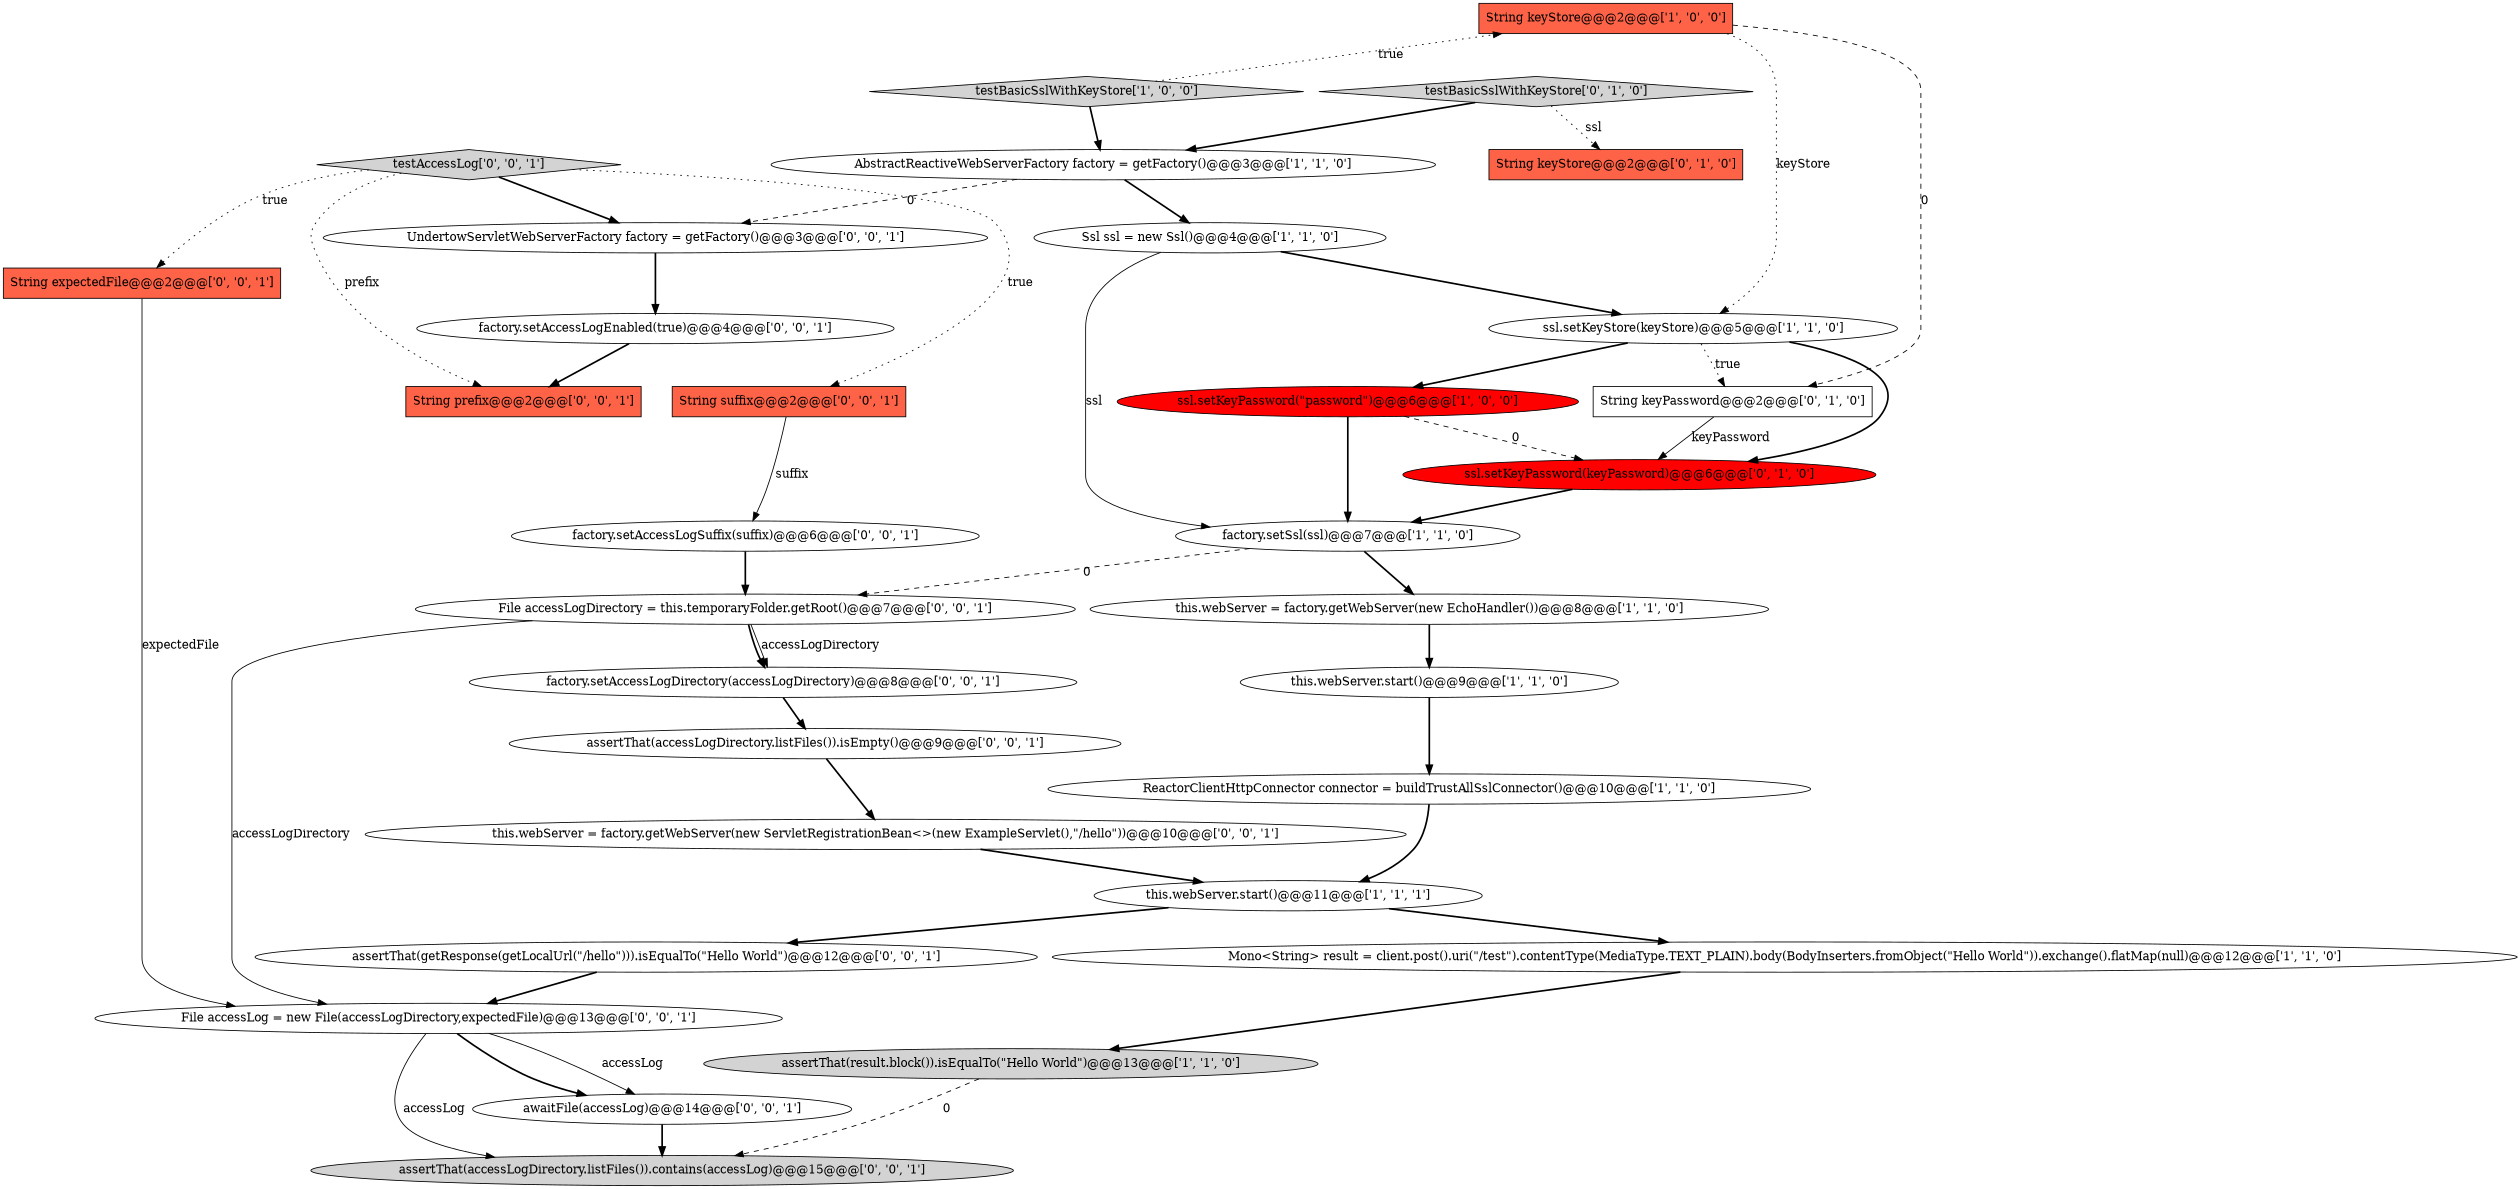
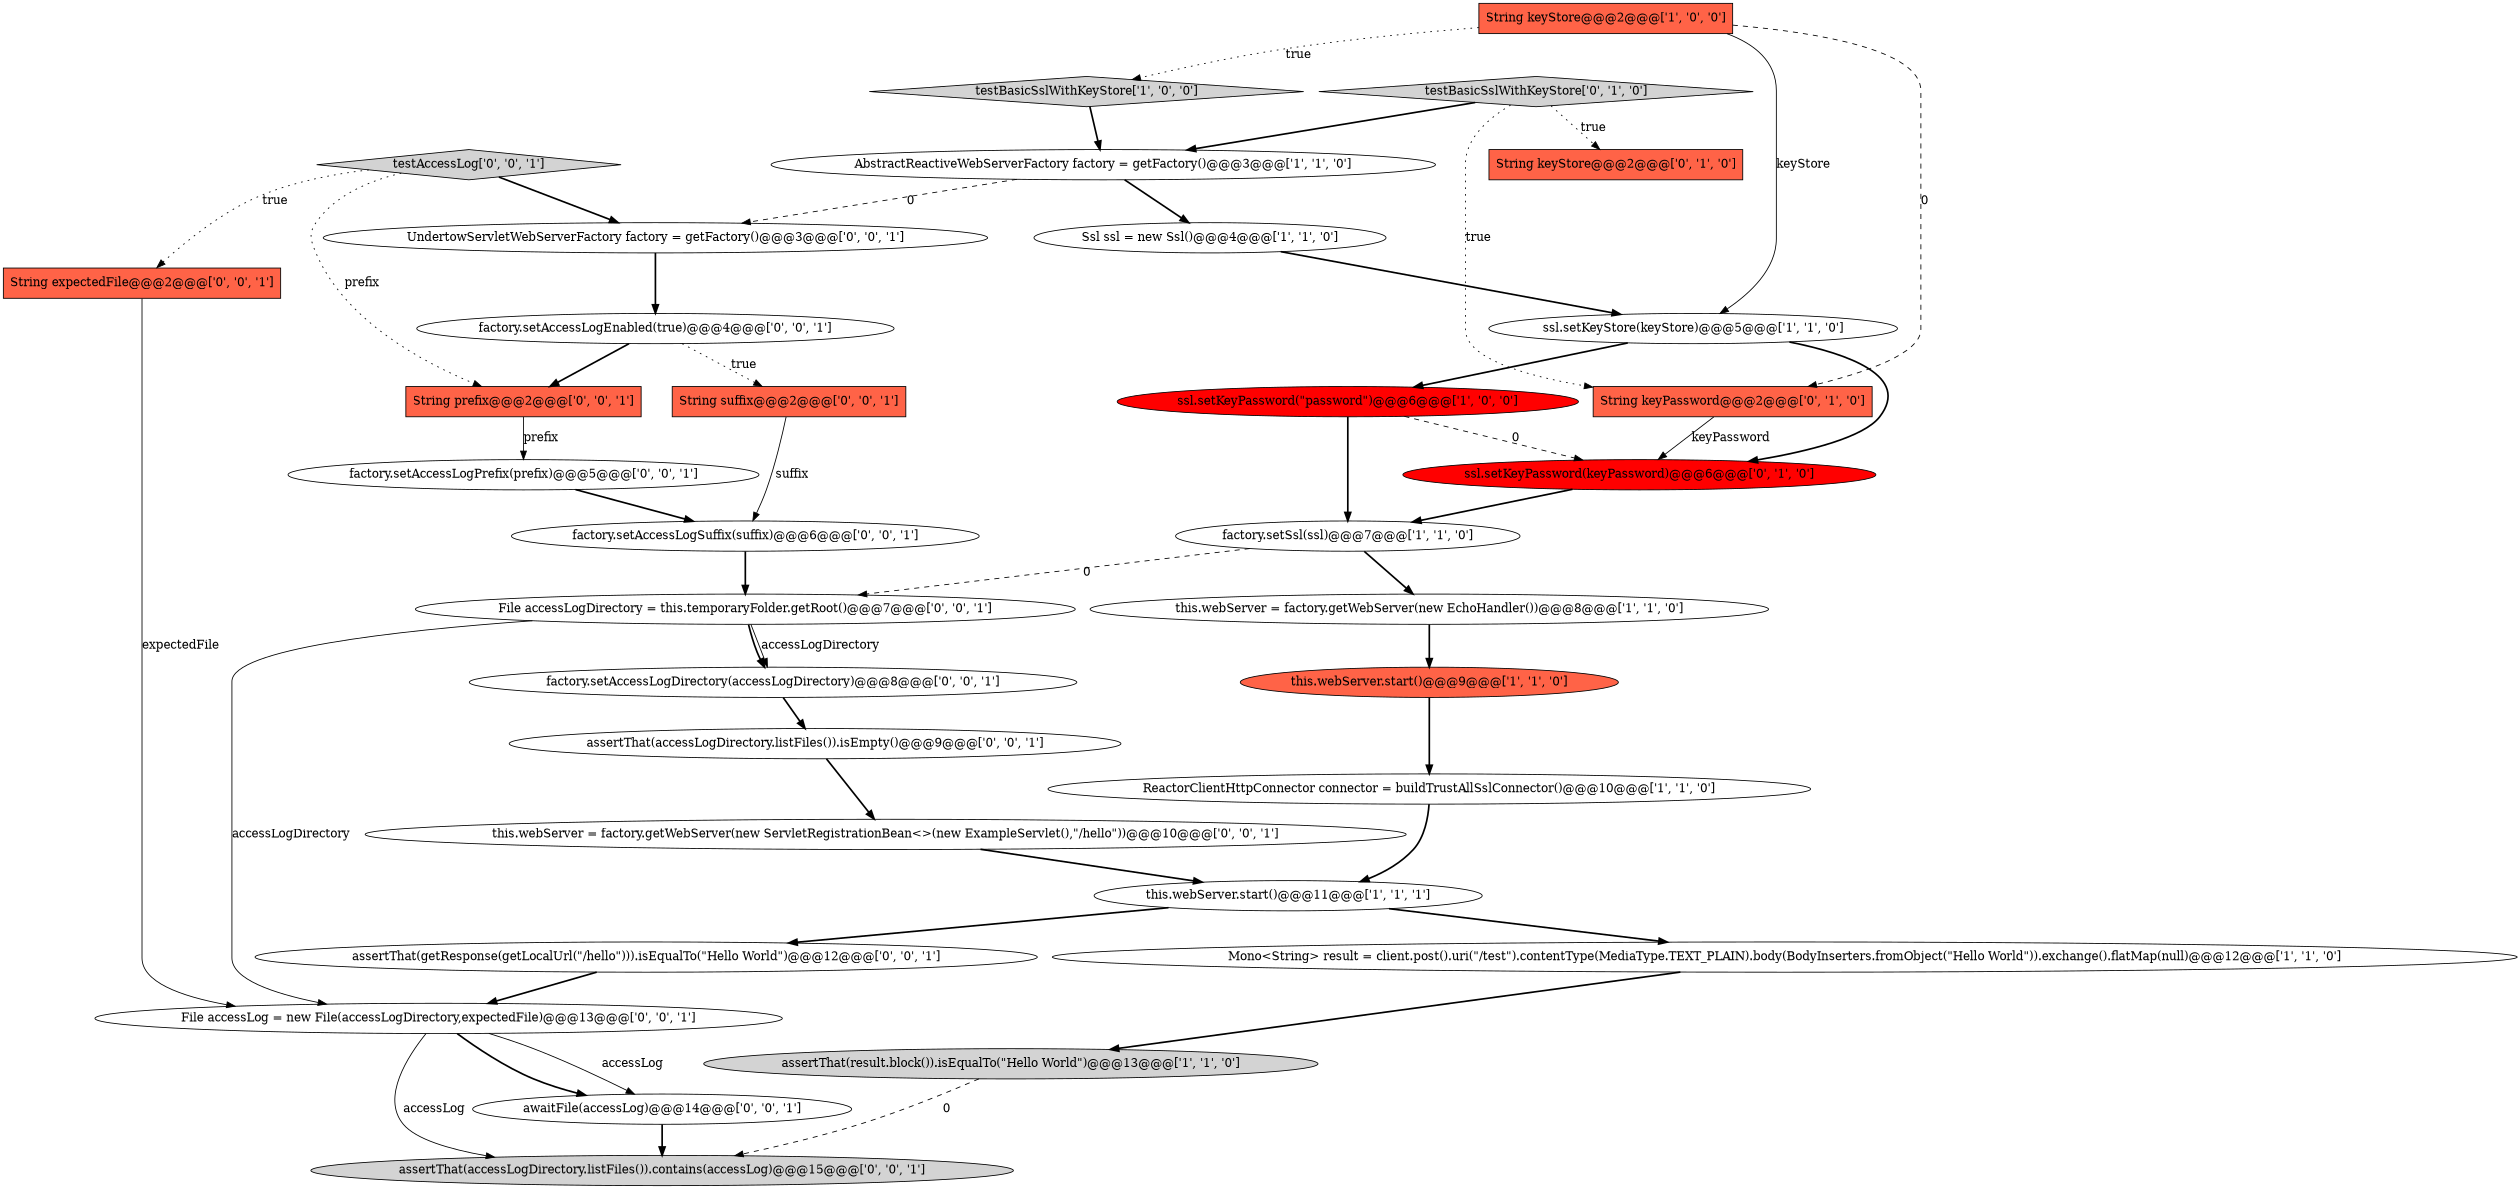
edge "testBasicSslWithKeyStore['1', '0', '0']" -> "String keyStore@@@2@@@['1', '0', '0']": reversed
edge "testBasicSslWithKeyStore['0', '1', '0']" -> "String keyStore@@@2@@@['0', '1', '0']": label "ssl" -> "true"
edge "String keyStore@@@2@@@['1', '0', '0']" -> "ssl.setKeyStore(keyStore)@@@5@@@['1', '1', '0']": style dotted -> solid
edge "testAccessLog['0', '0', '1']" -> "String suffix@@@2@@@['0', '0', '1']": now "factory.setAccessLogEnabled(true)@@@4@@@['0', '0', '1']" -> "String suffix@@@2@@@['0', '0', '1']"
edge "ssl.setKeyStore(keyStore)@@@5@@@['1', '1', '0']" -> "String keyPassword@@@2@@@['0', '1', '0']": now "testBasicSslWithKeyStore['0', '1', '0']" -> "String keyPassword@@@2@@@['0', '1', '0']"
node "String keyPassword@@@2@@@['0', '1', '0']": fillcolor white -> tomato
edge "Ssl ssl = new Ssl()@@@4@@@['1', '1', '0']" -> "factory.setSsl(ssl)@@@7@@@['1', '1', '0']": removed, label "ssl"
node "factory.setAccessLogPrefix(prefix)@@@5@@@['0', '0', '1']": added
node "this.webServer.start()@@@9@@@['1', '1', '0']": fillcolor white -> tomato
